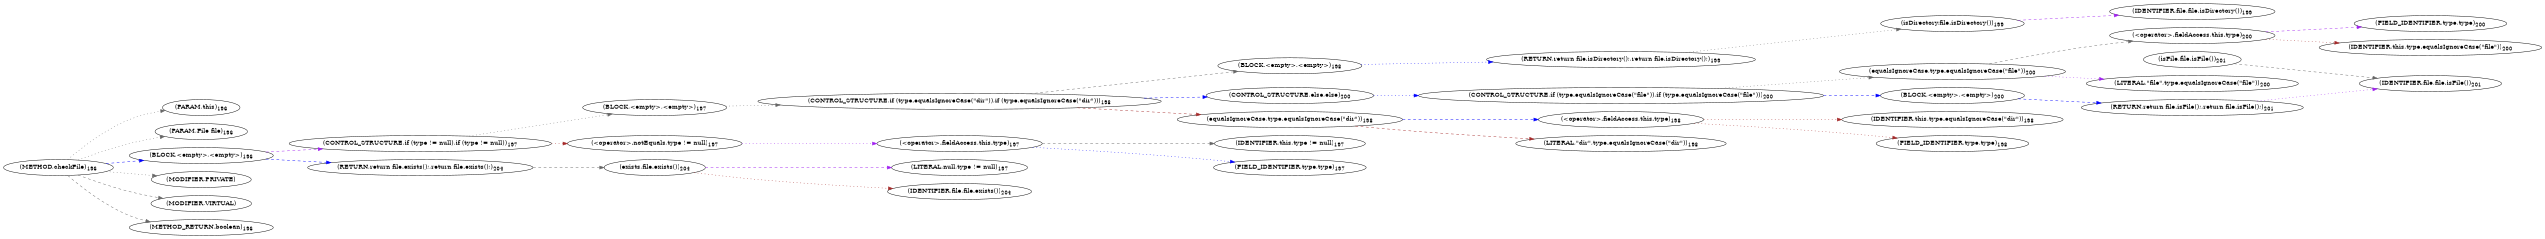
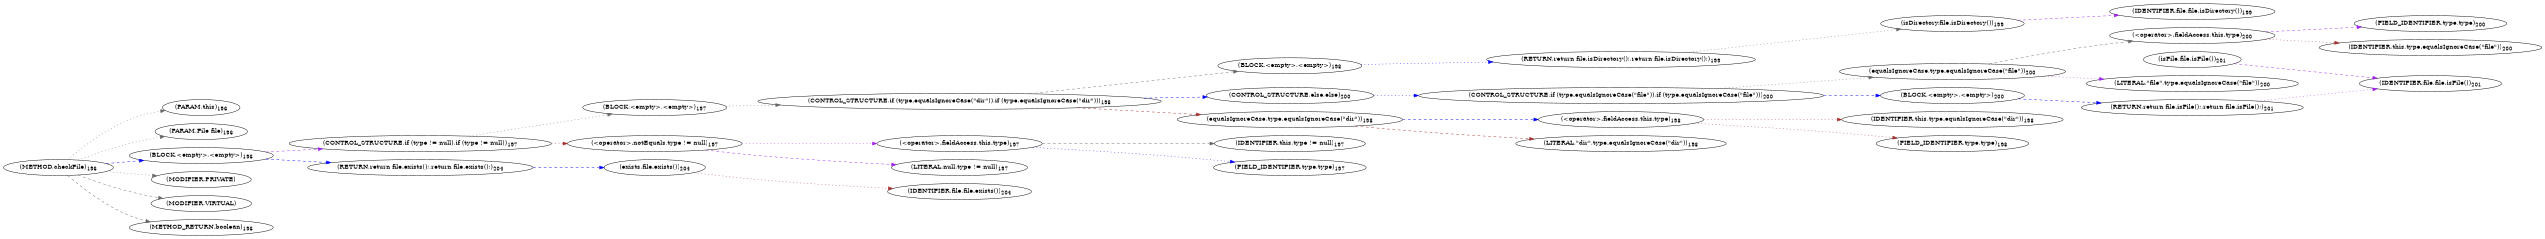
edge "(isFile,file.isFile())" -> "(IDENTIFIER,file,file.isFile())": color gray40 -> purple
edge "(RETURN,return file.exists();,return file.exists();)" -> "(exists,file.exists())": color gray40 -> blue
edge "(exists,file.exists())" -> "(LITERAL,null,type != null)": now "(<operator>.notEquals,type != null)" -> "(LITERAL,null,type != null)"
